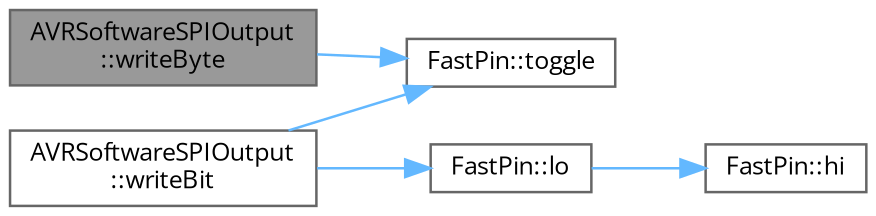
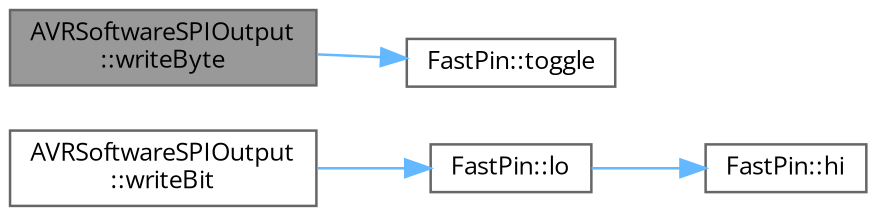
edge "AVRSoftwareSPIOutput ::writeBit" -> "FastPin::toggle": removed
